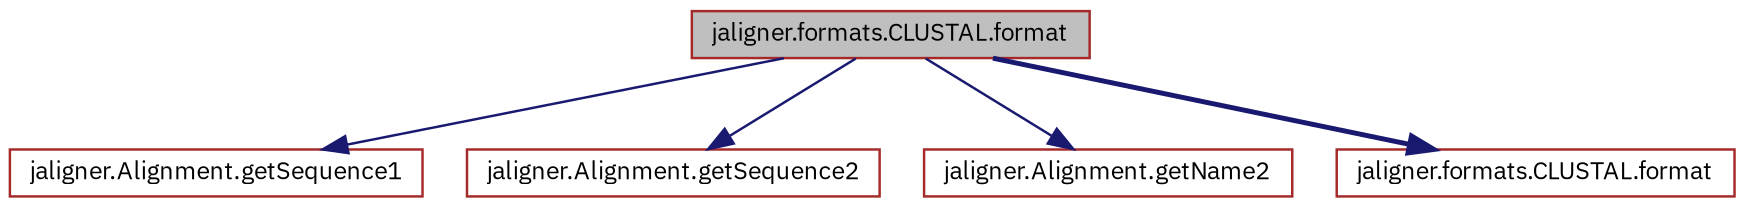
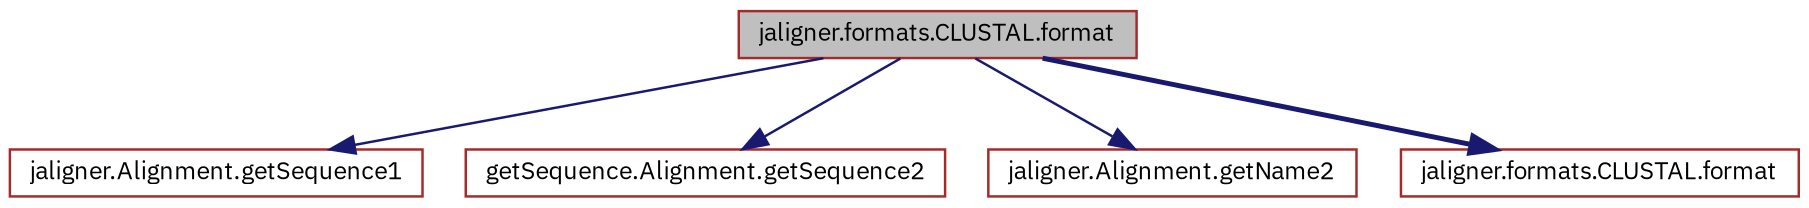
node "jaligner.Alignment.getSequence2": label "jaligner.Alignment.getSequence2" -> "getSequence.Alignment.getSequence2"
